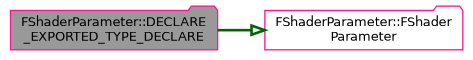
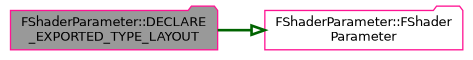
node "FShaderParameter::DECLARE _EXPORTED_TYPE_DECLARE": label "FShaderParameter::DECLARE _EXPORTED_TYPE_DECLARE" -> "FShaderParameter::DECLARE _EXPORTED_TYPE_LAYOUT"
